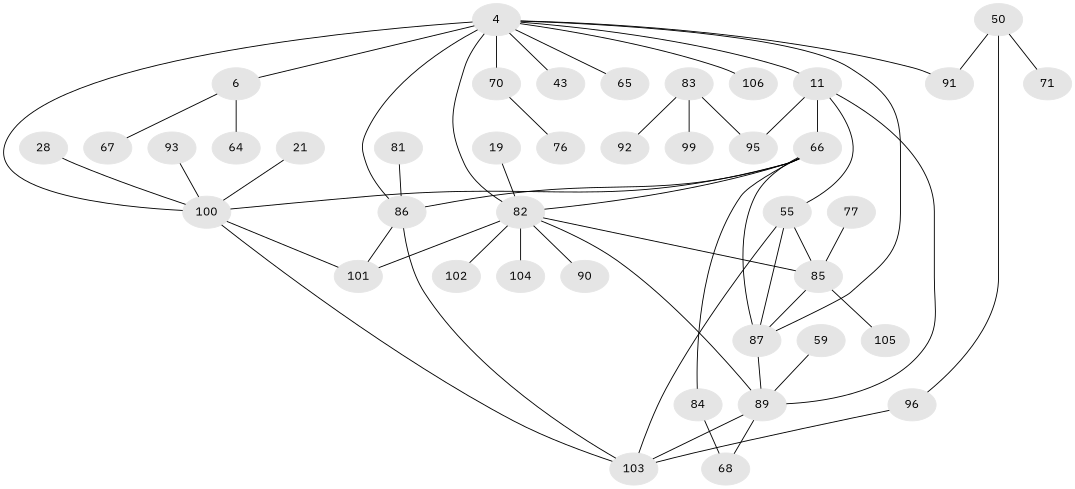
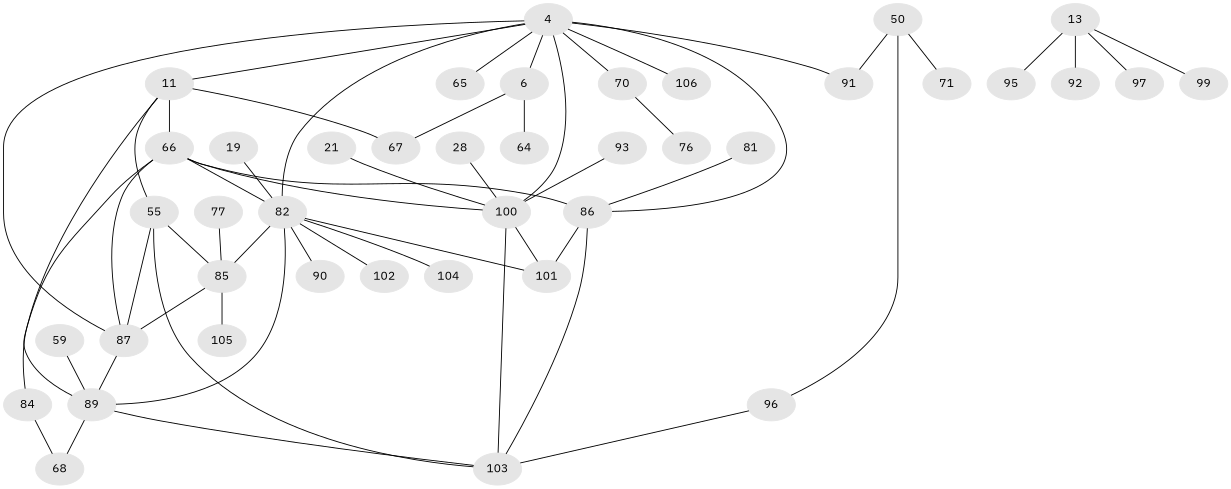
node "43": removed
node "83": label "83" -> "13"
node "97": added
edge "11" -- "95": now "11" -- "67"
